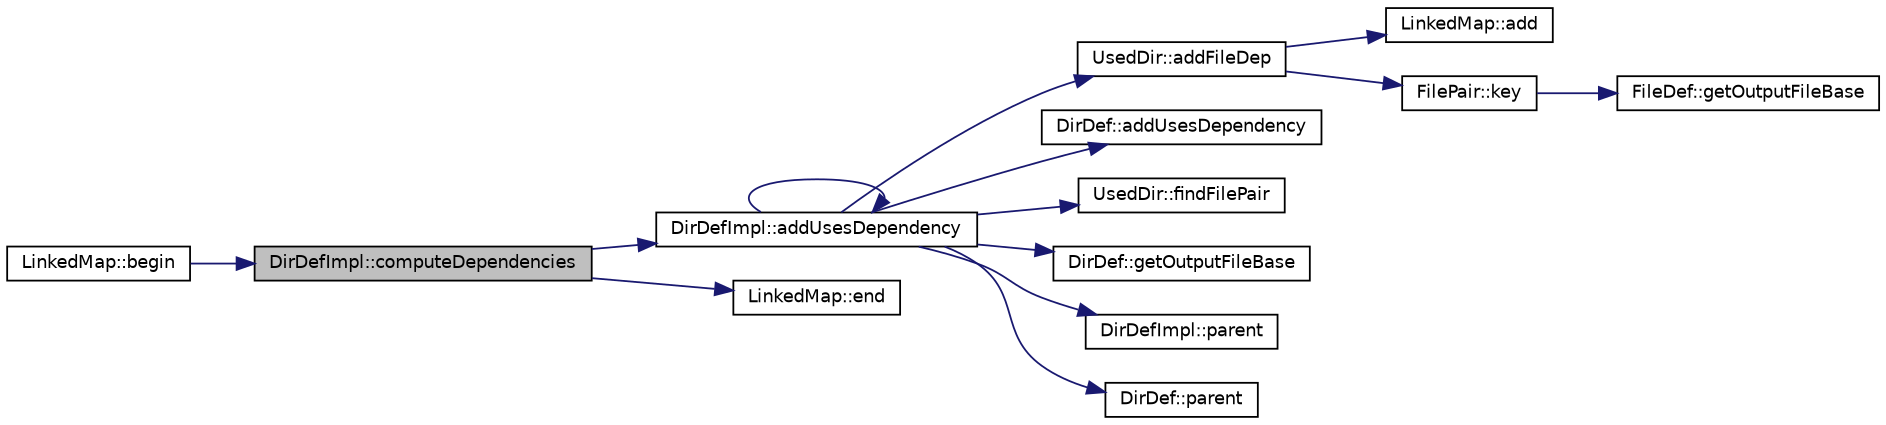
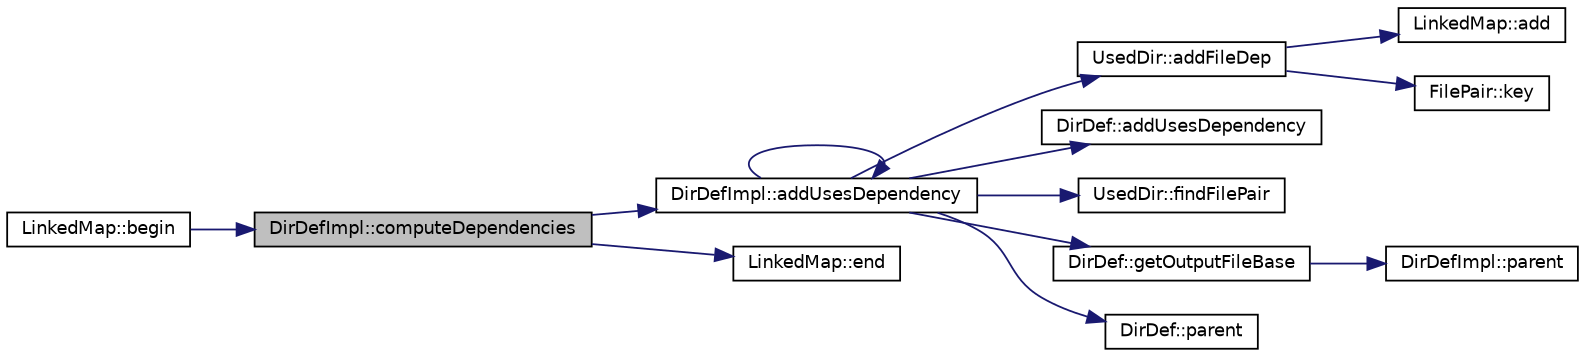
node "FileDef::getOutputFileBase": removed
edge "DirDefImpl::addUsesDependency" -> "DirDefImpl::parent": now "DirDef::getOutputFileBase" -> "DirDefImpl::parent"
